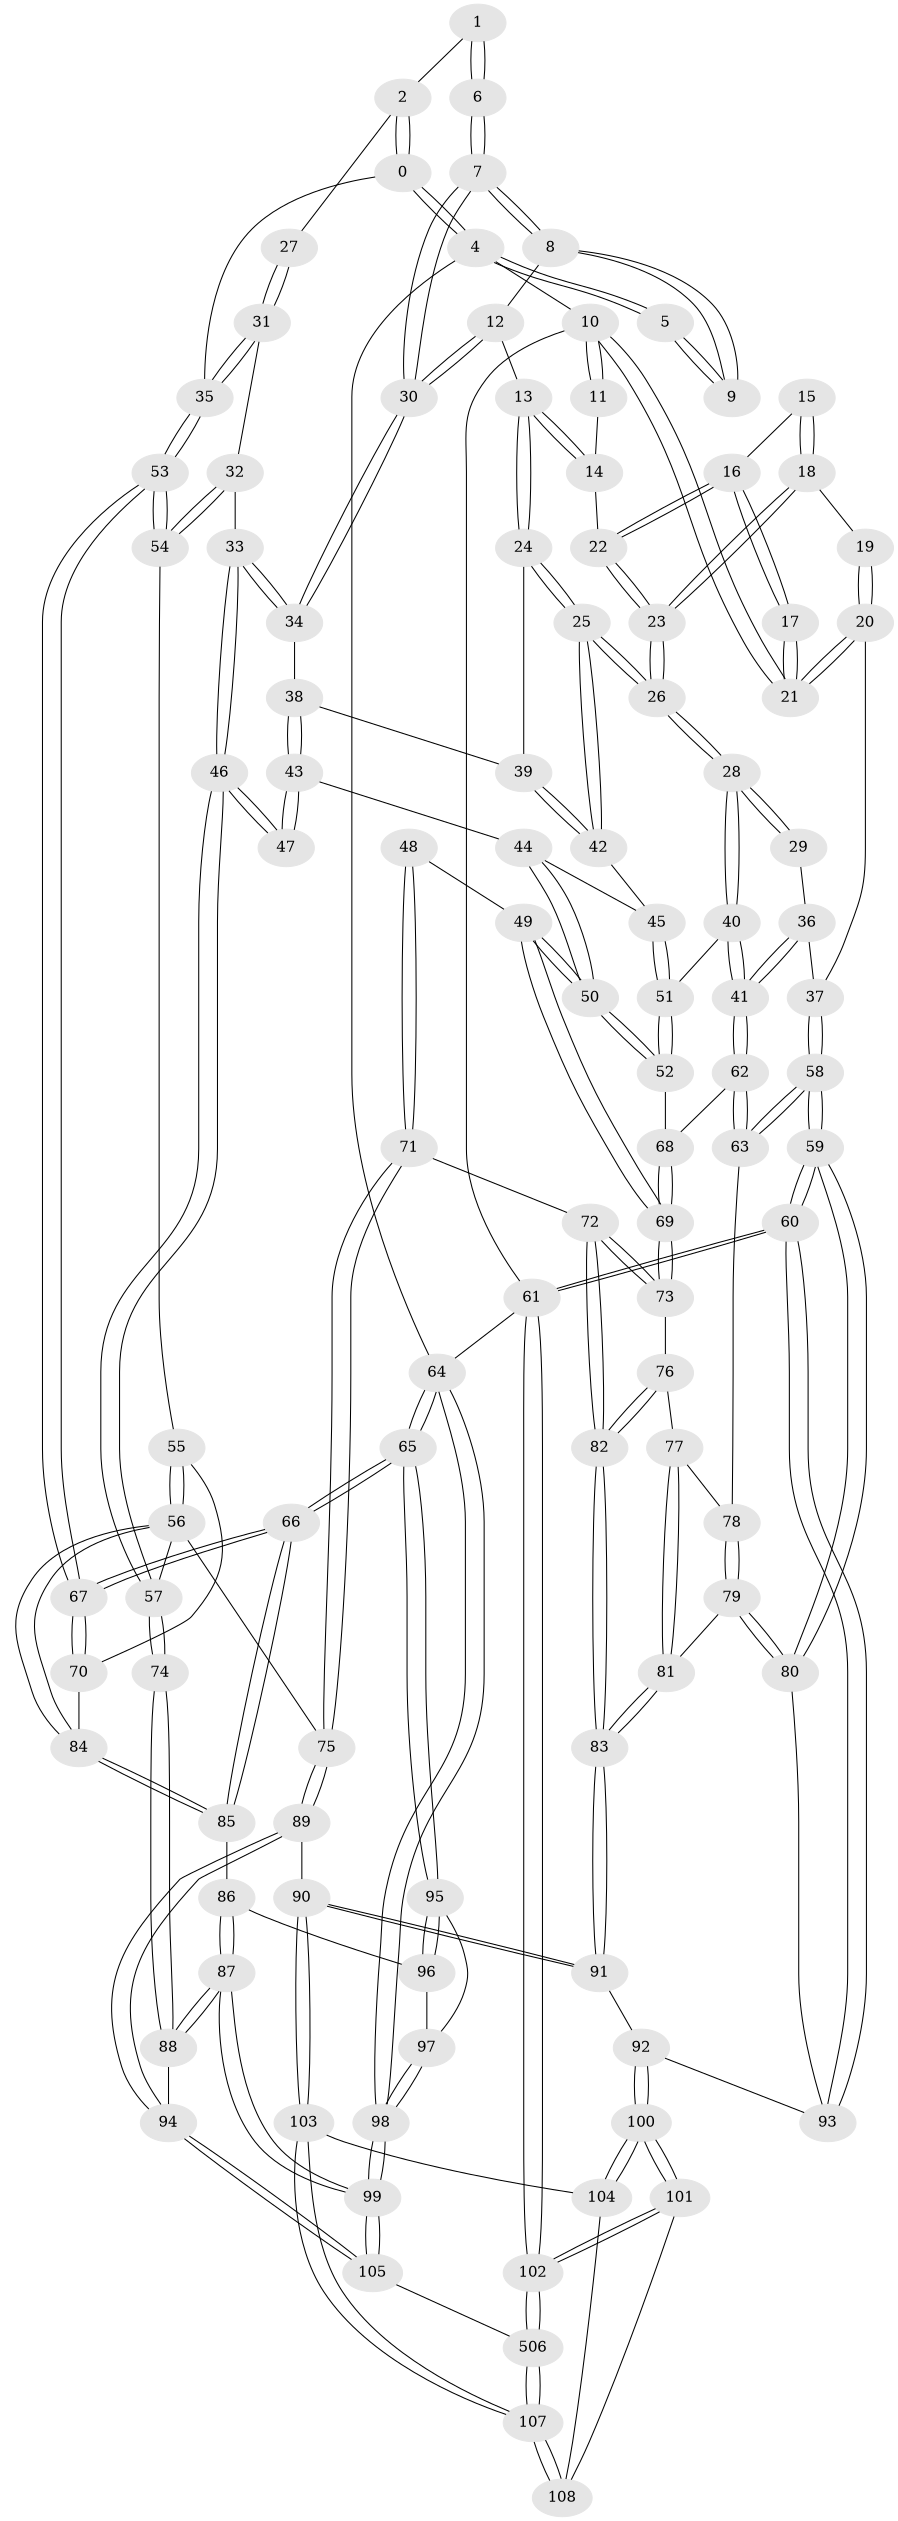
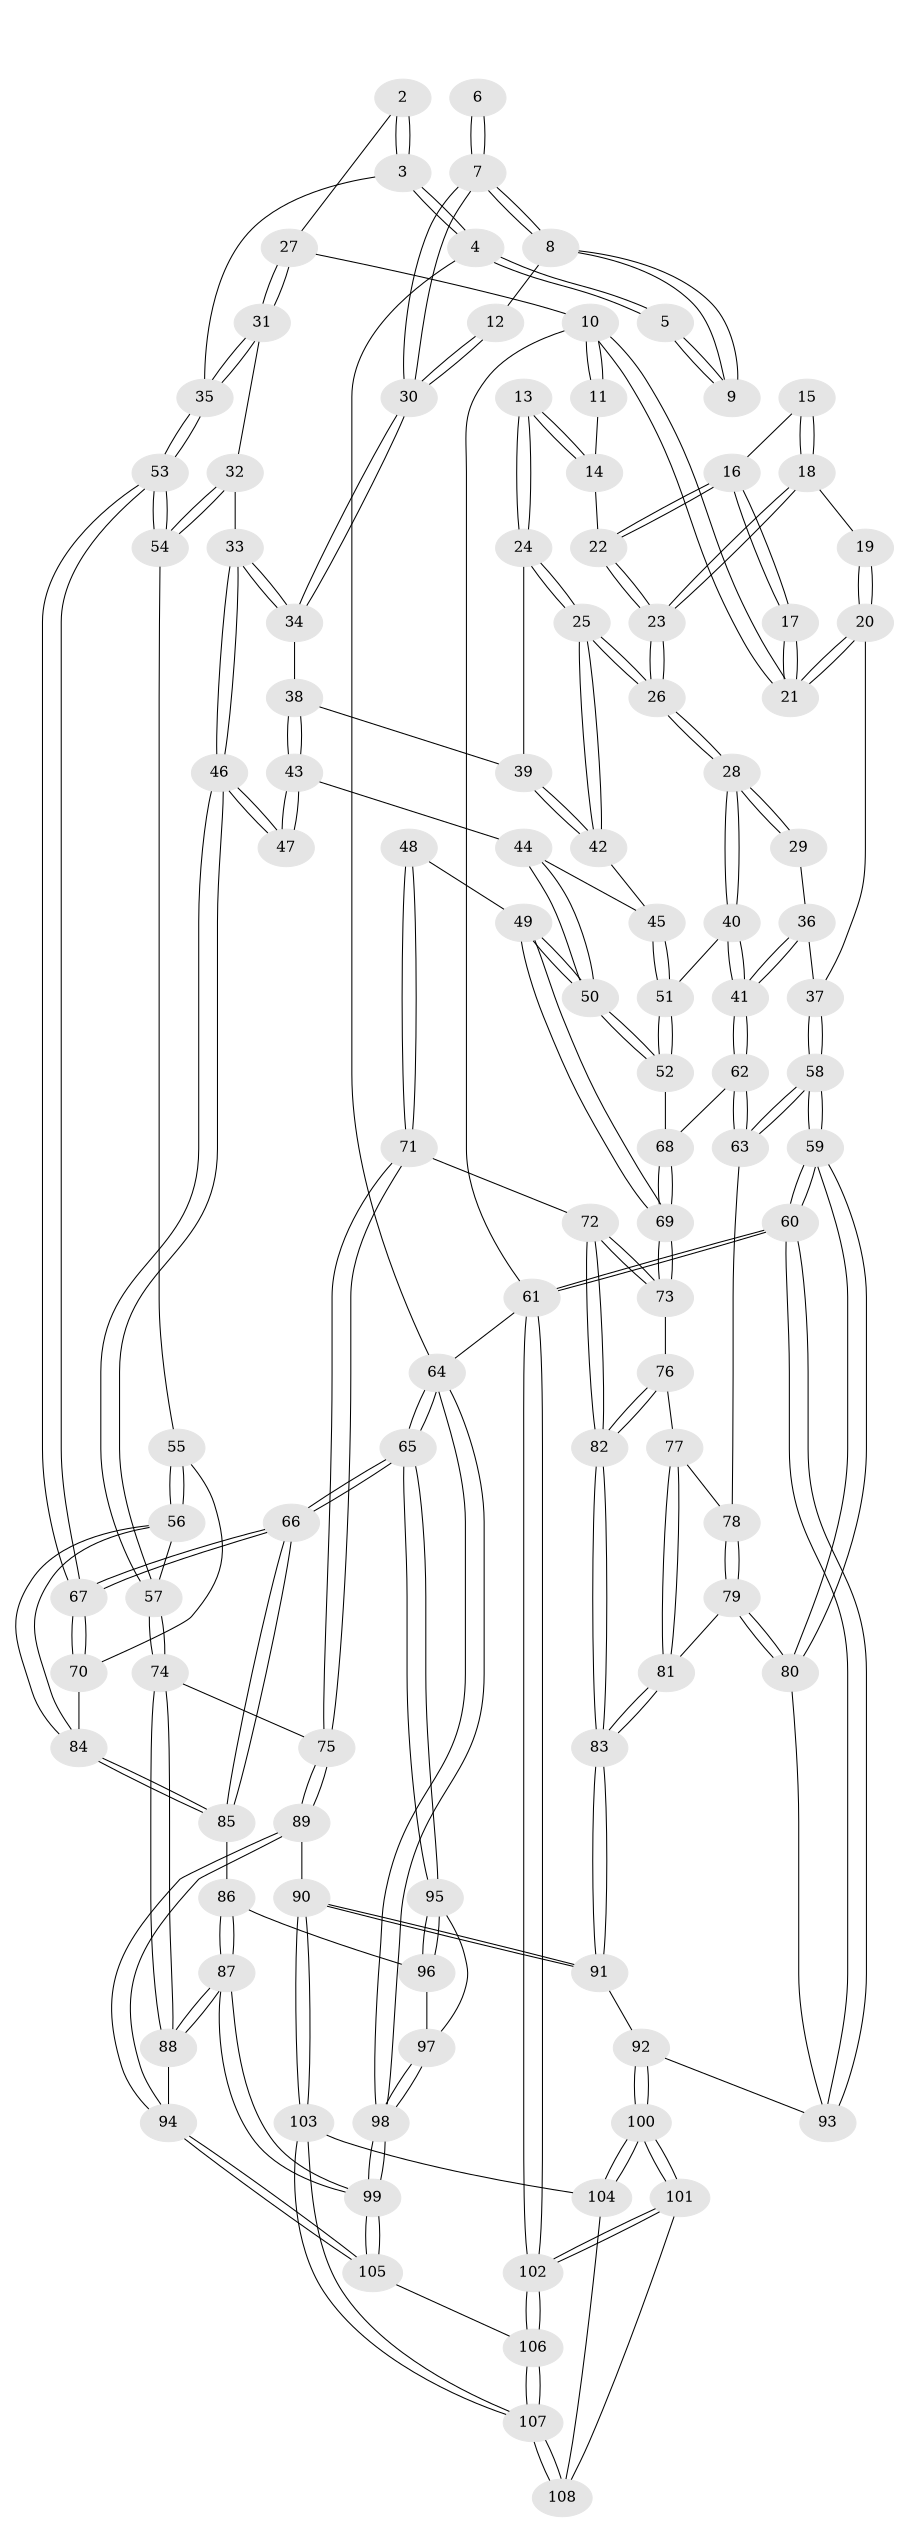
node "1": removed
node "0": label "0" -> "3"
edge "4" -- "10": now "27" -- "10"
edge "12" -- "13": removed
edge "56" -- "75": now "74" -- "75"
node "506": label "506" -> "106"
